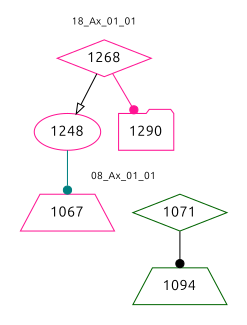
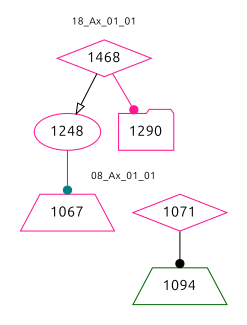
node "1268": label "1268" -> "1468"
node "1071": color darkgreen -> deeppink
